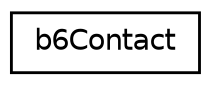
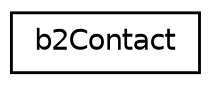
node "b6Contact": label "b6Contact" -> "b2Contact"
